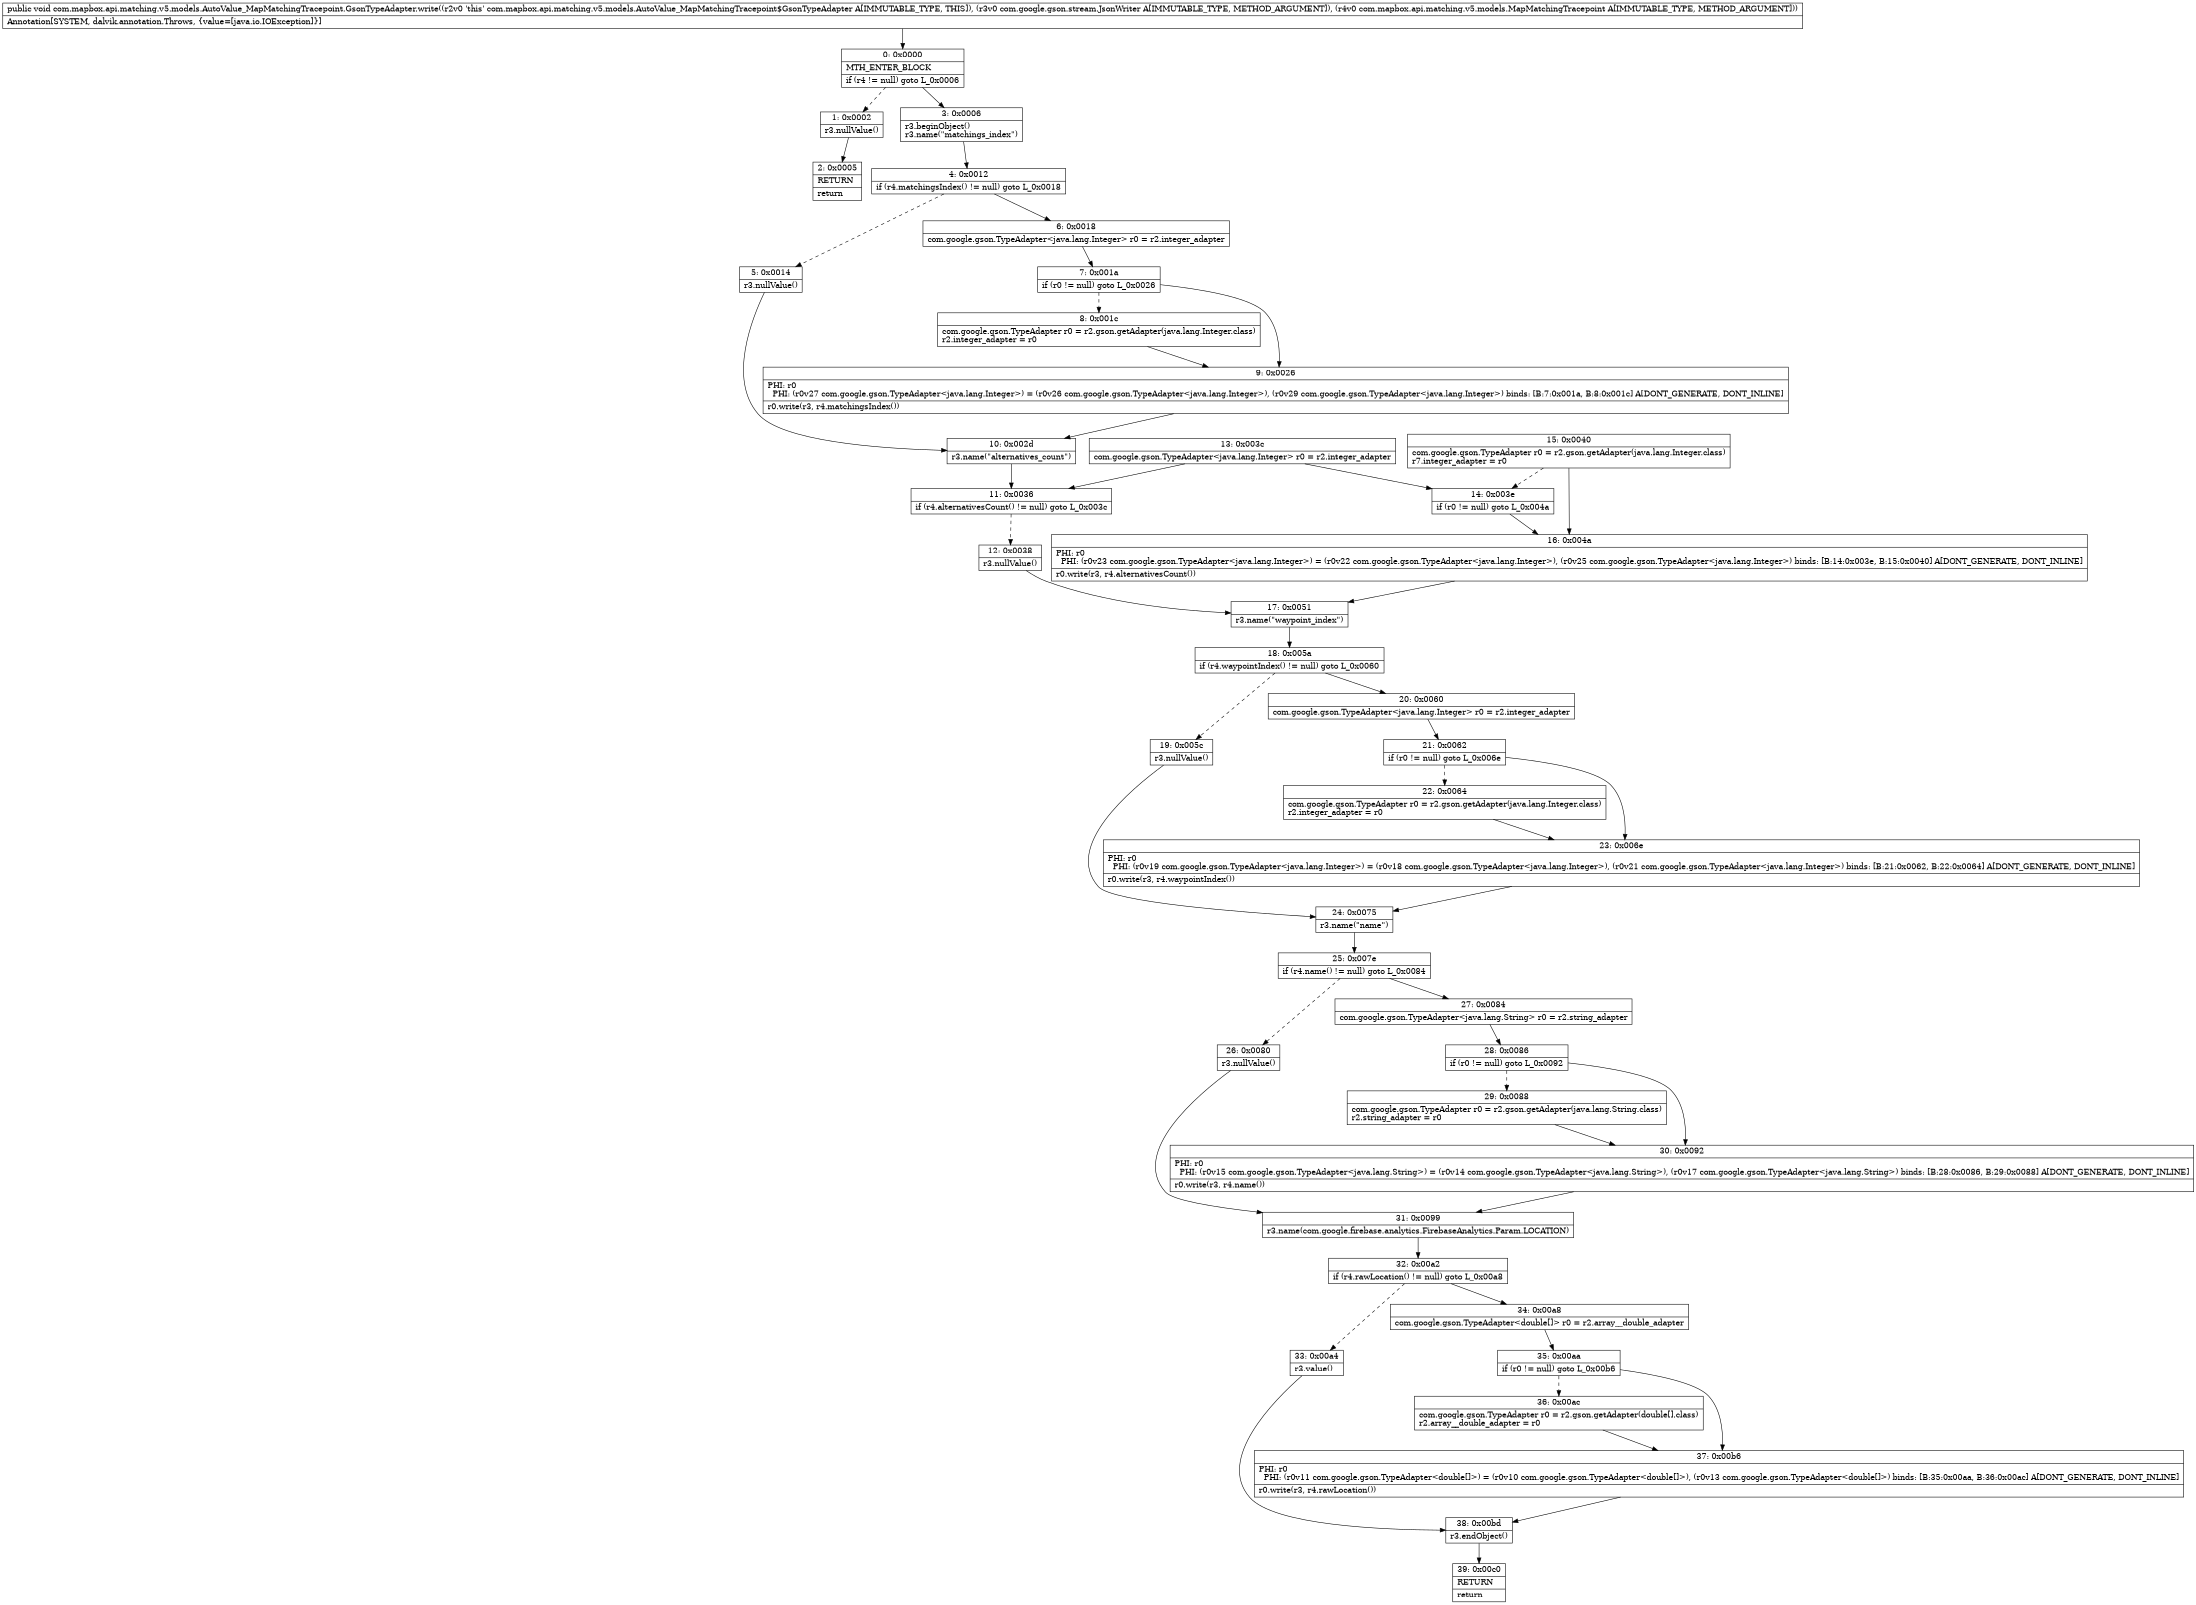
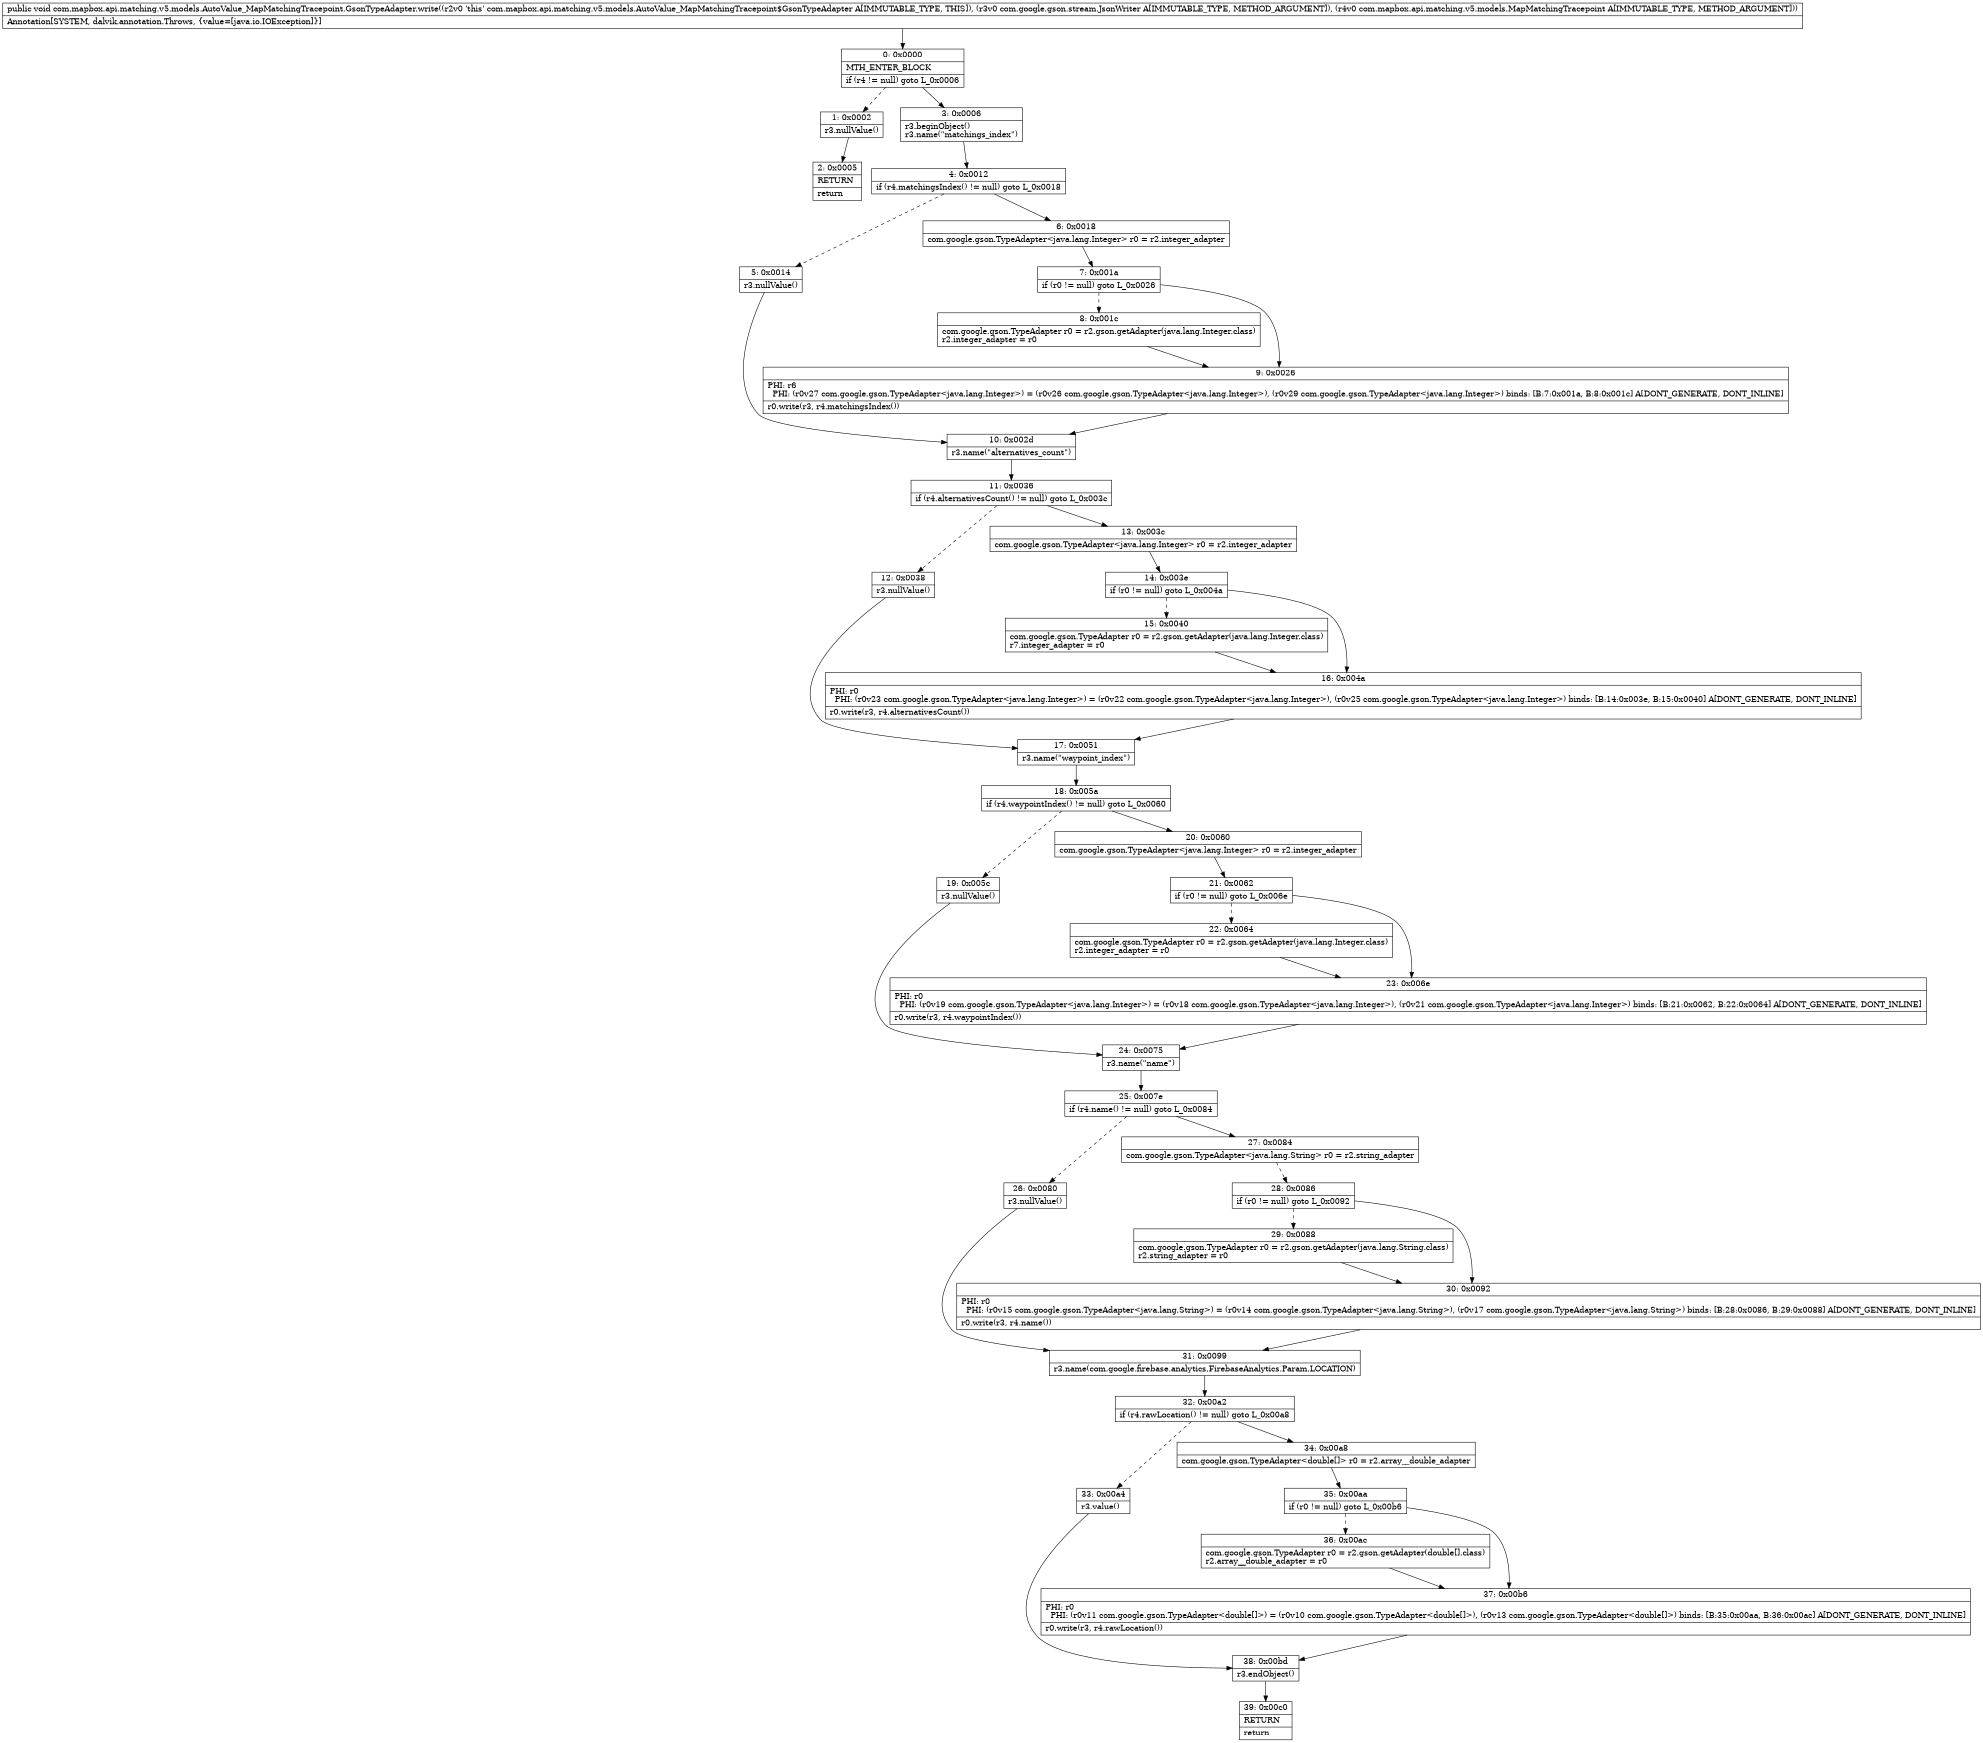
node "9: 0x0026": text "PHI: r0" -> "PHI: r6"
edge "13: 0x003c" -> "11: 0x0036": reversed
edge "15: 0x0040" -> "14: 0x003e": reversed
edge "27: 0x0084" -> "28: 0x0086": style solid -> dashed
